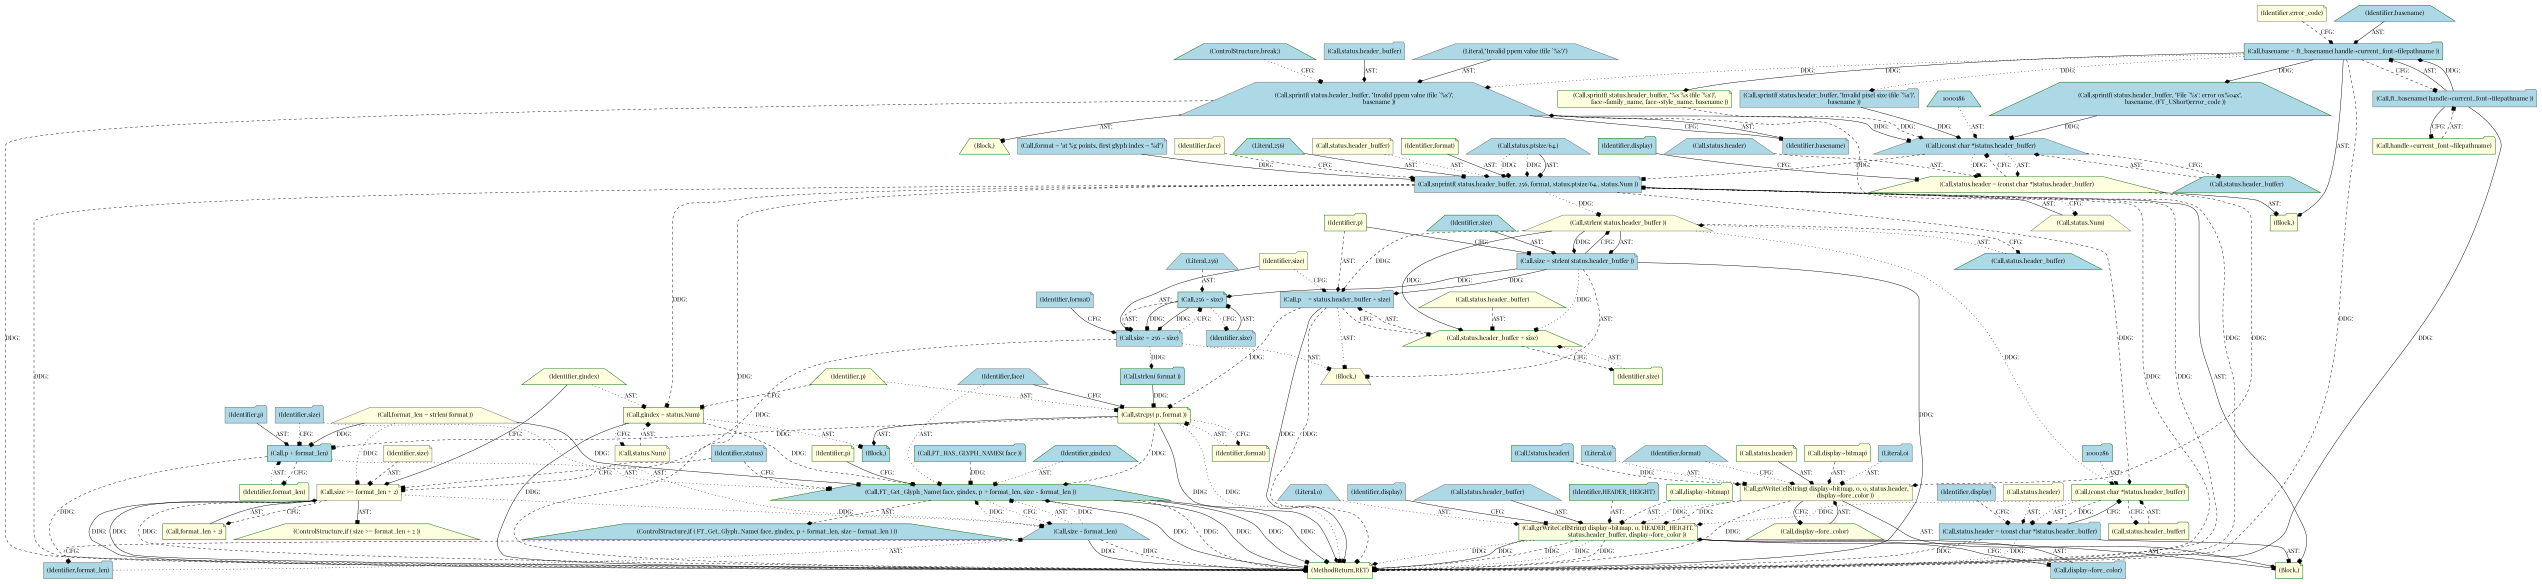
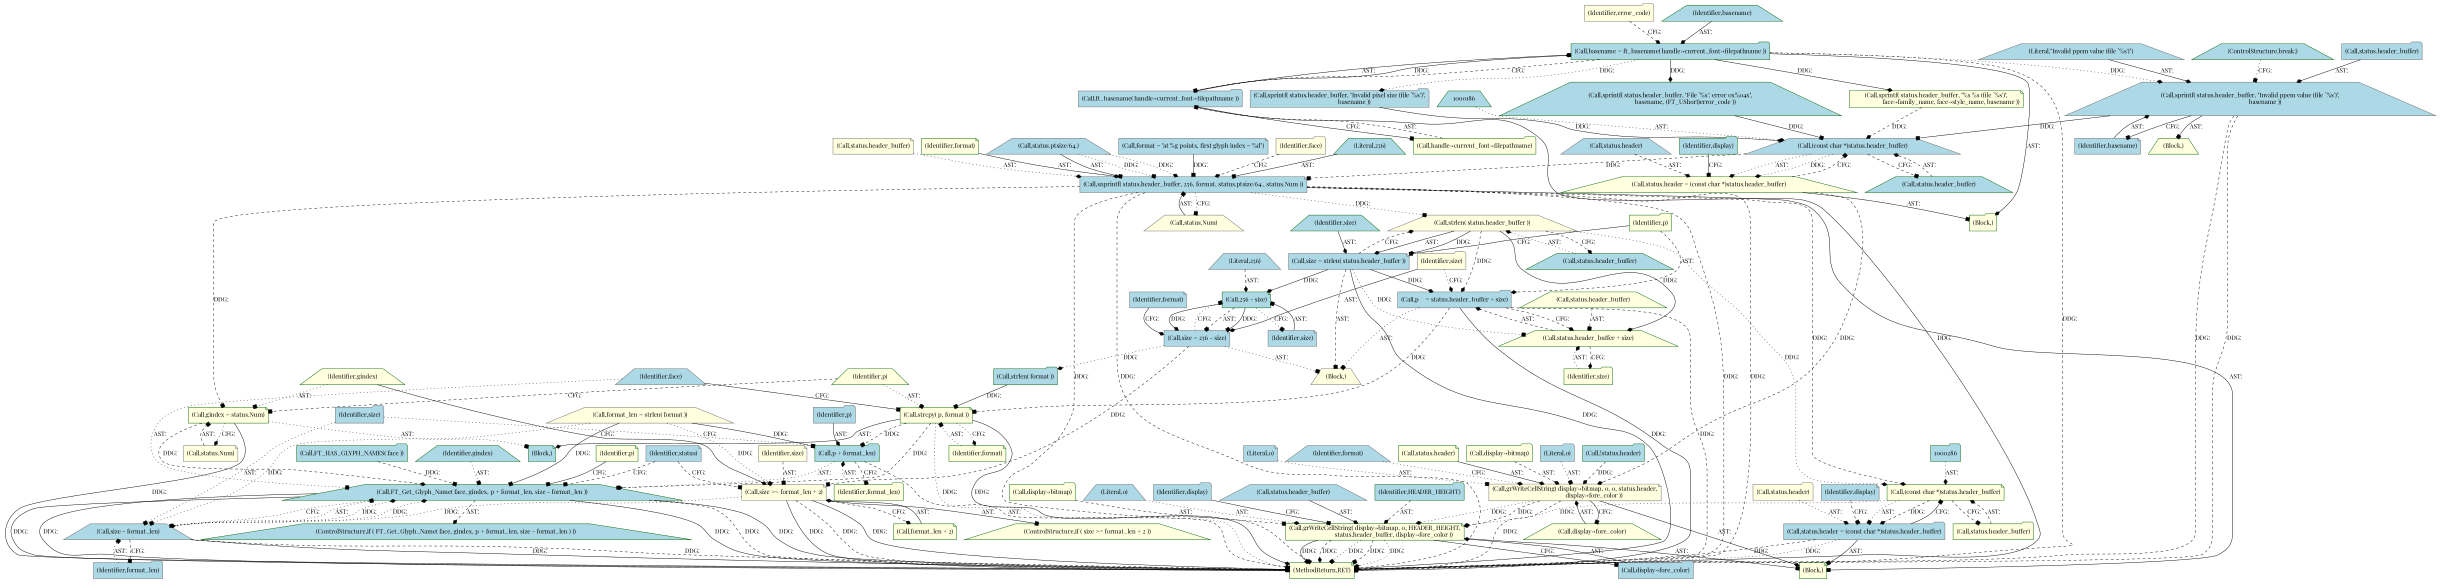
node "(Identifier,error_code)": shape note -> folder
edge "(Call,size = strlen( status.header_buffer ))" -> "(Call,strlen( status.header_buffer ))": style solid -> dashed
edge "(Call,p    = status.header_buffer + size)" -> "(Call,status.header_buffer + size)": arrowhead box -> diamond
edge "(Call,format_len = strlen( format ))" -> "(Call,size - format_len)": added, label "DDG:"
edge "(Call,p + format_len)" -> "(MethodReturn,RET)": label "DDG: " -> "AST: "
